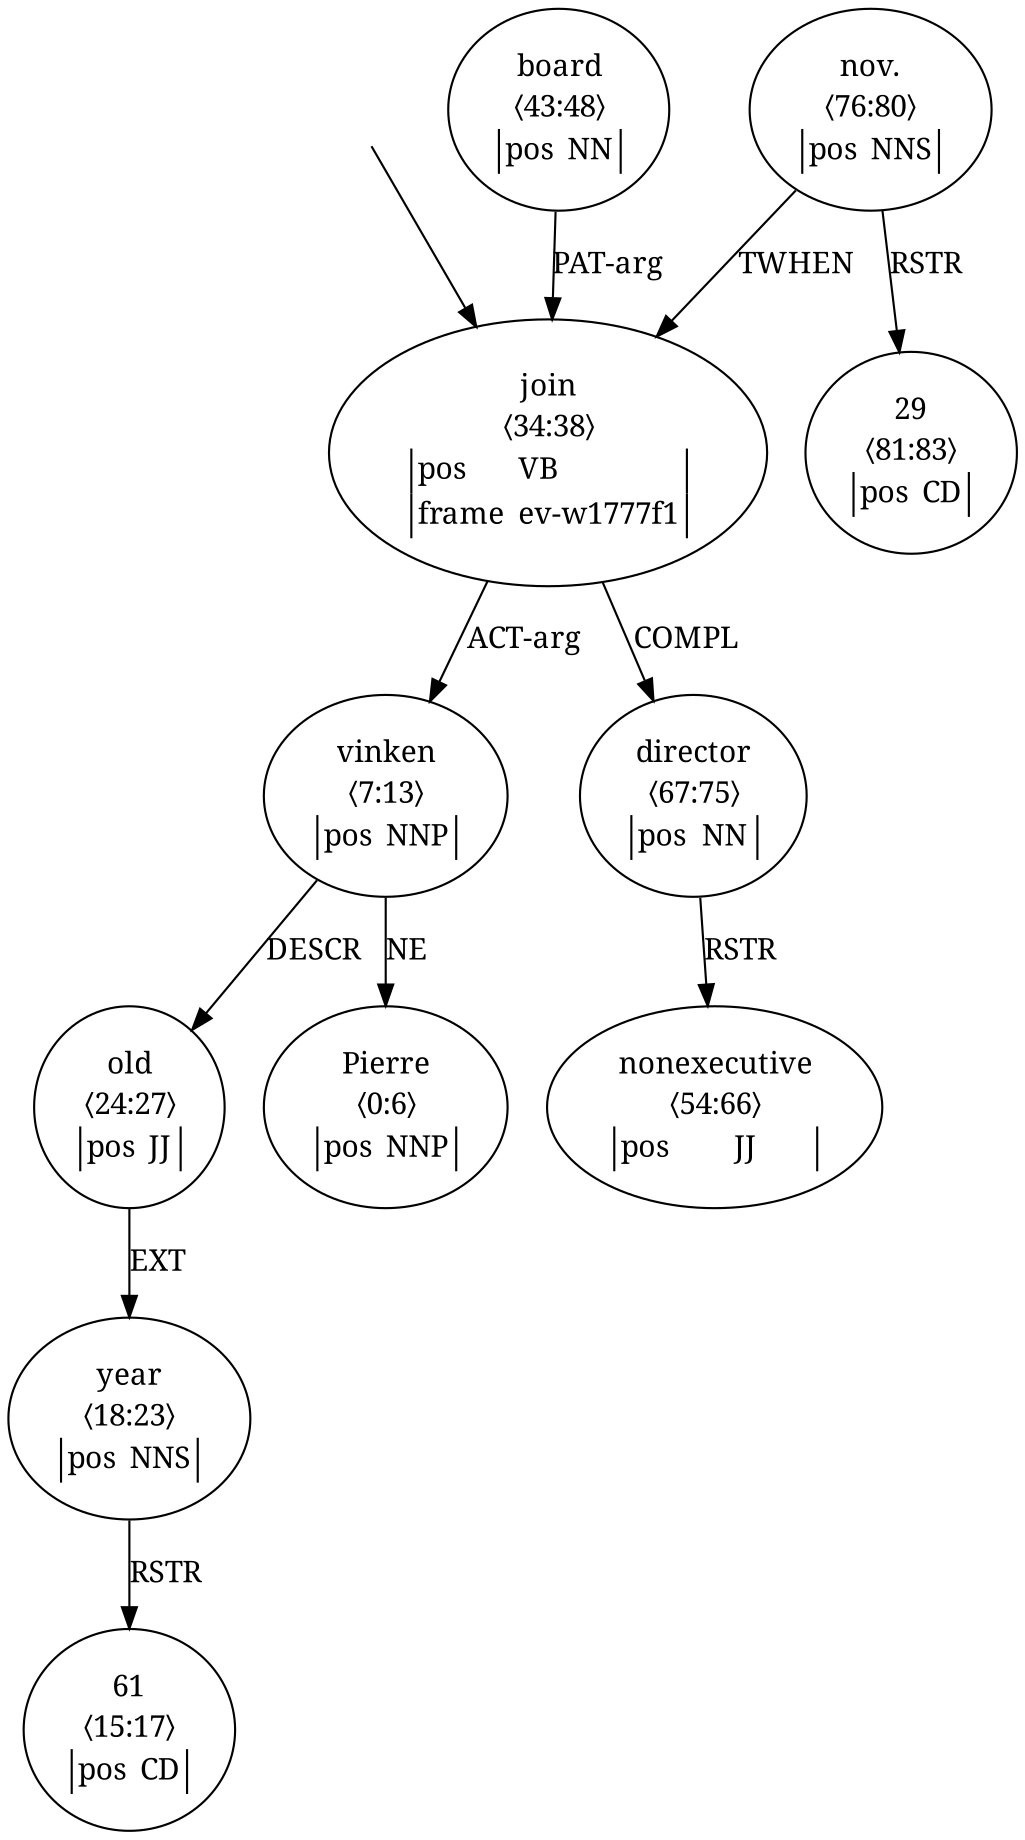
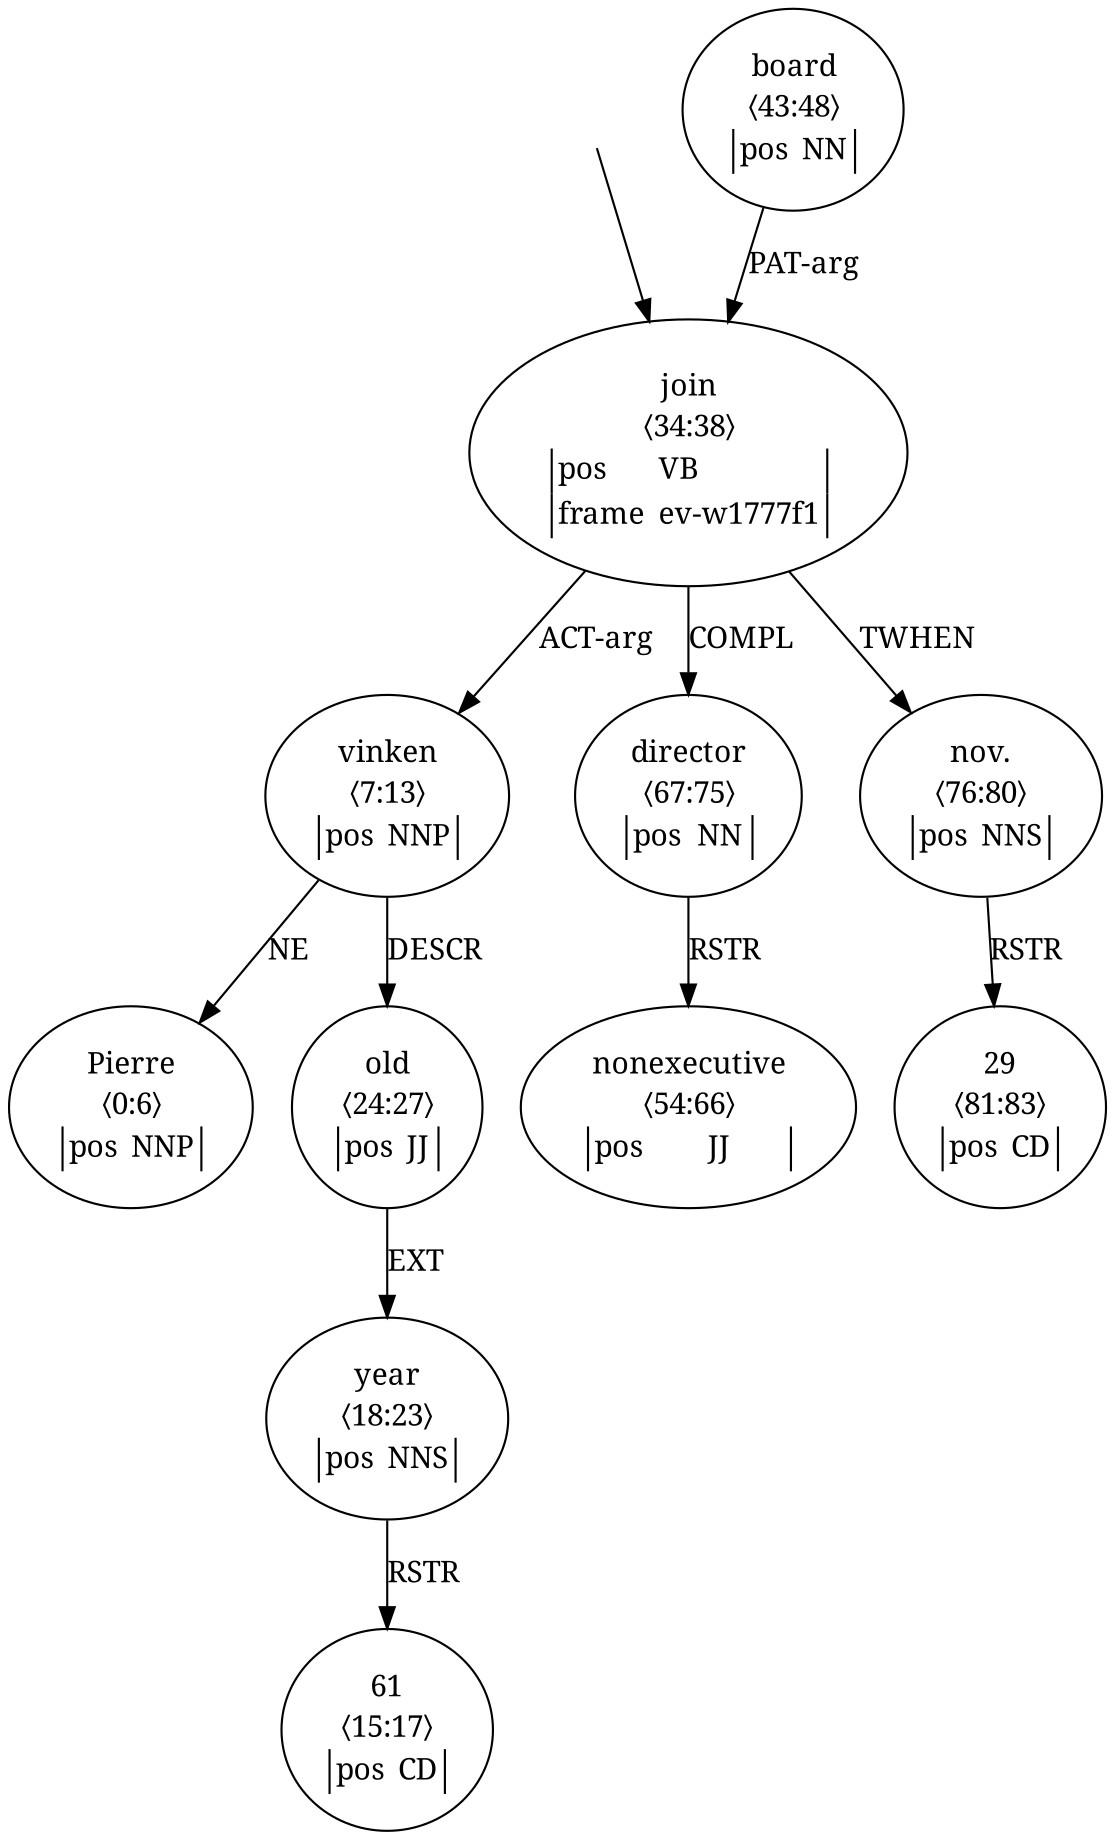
edge "nov." -> "join": reversed
